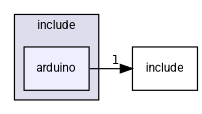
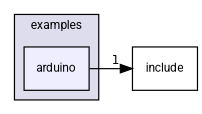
cluster "include": label "include" -> "examples"
